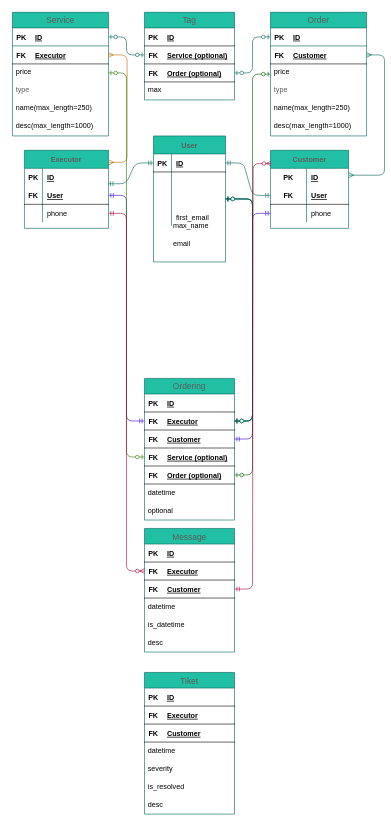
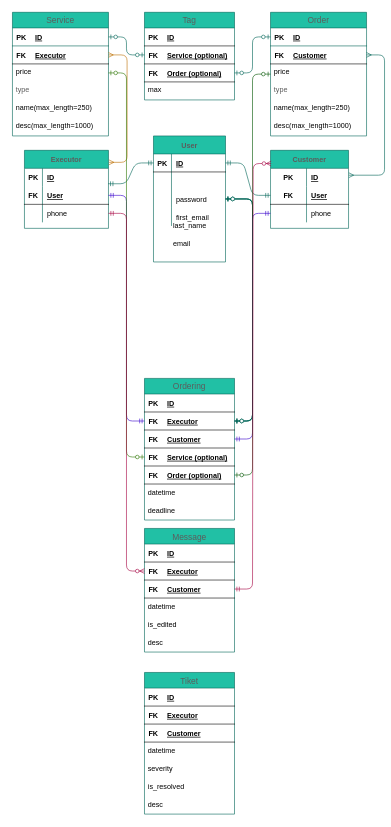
node "password": added
node "max_name": label "max_name" -> "last_name"
node "optional": label "optional" -> "deadline"
node "is_datetime": label "is_datetime" -> "is_edited"
